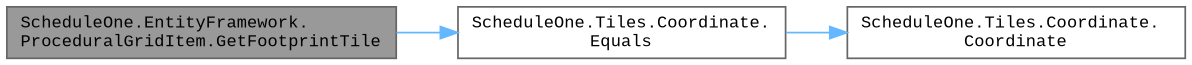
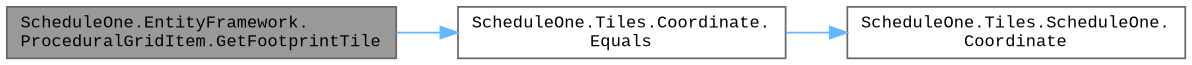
node "ScheduleOne.Tiles.Coordinate. Coordinate": label "ScheduleOne.Tiles.Coordinate. Coordinate" -> "ScheduleOne.Tiles.ScheduleOne. Coordinate"
